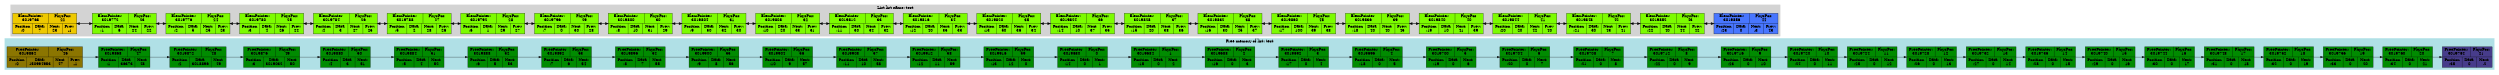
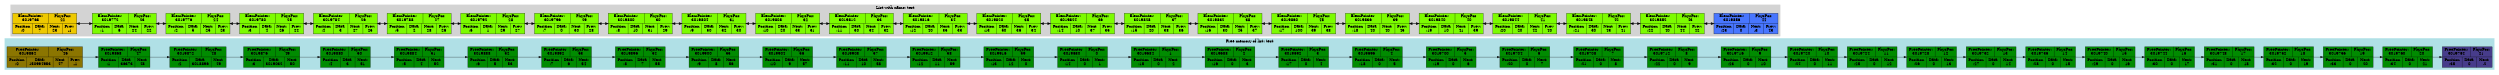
cluster "List list name: test": label "List list name: test" -> "List with name: test"
